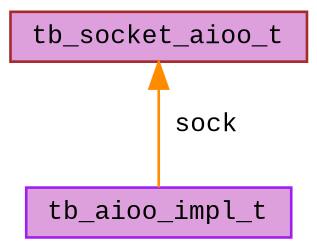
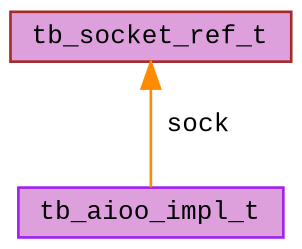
node "tb_socket_aioo_t": label "tb_socket_aioo_t" -> "tb_socket_ref_t"
